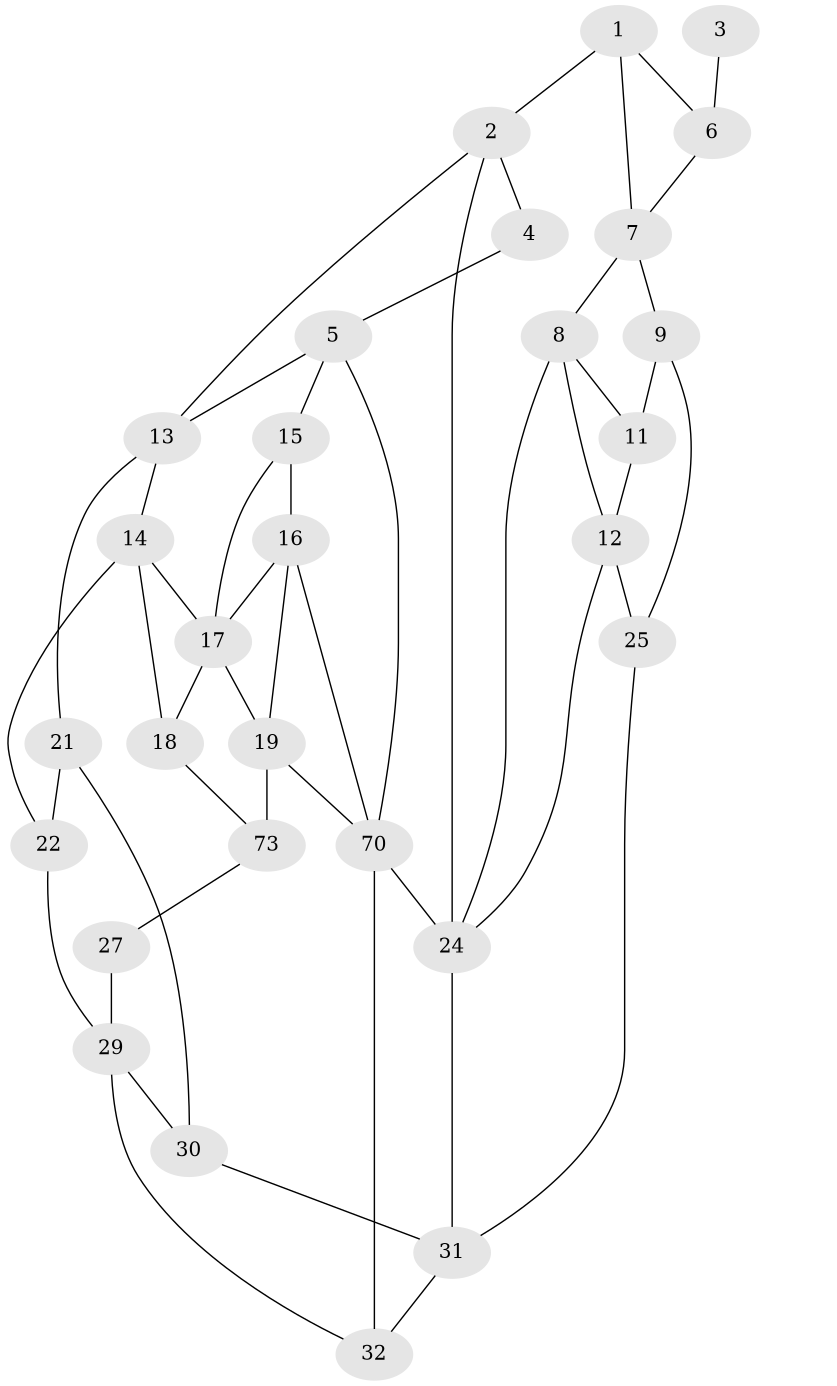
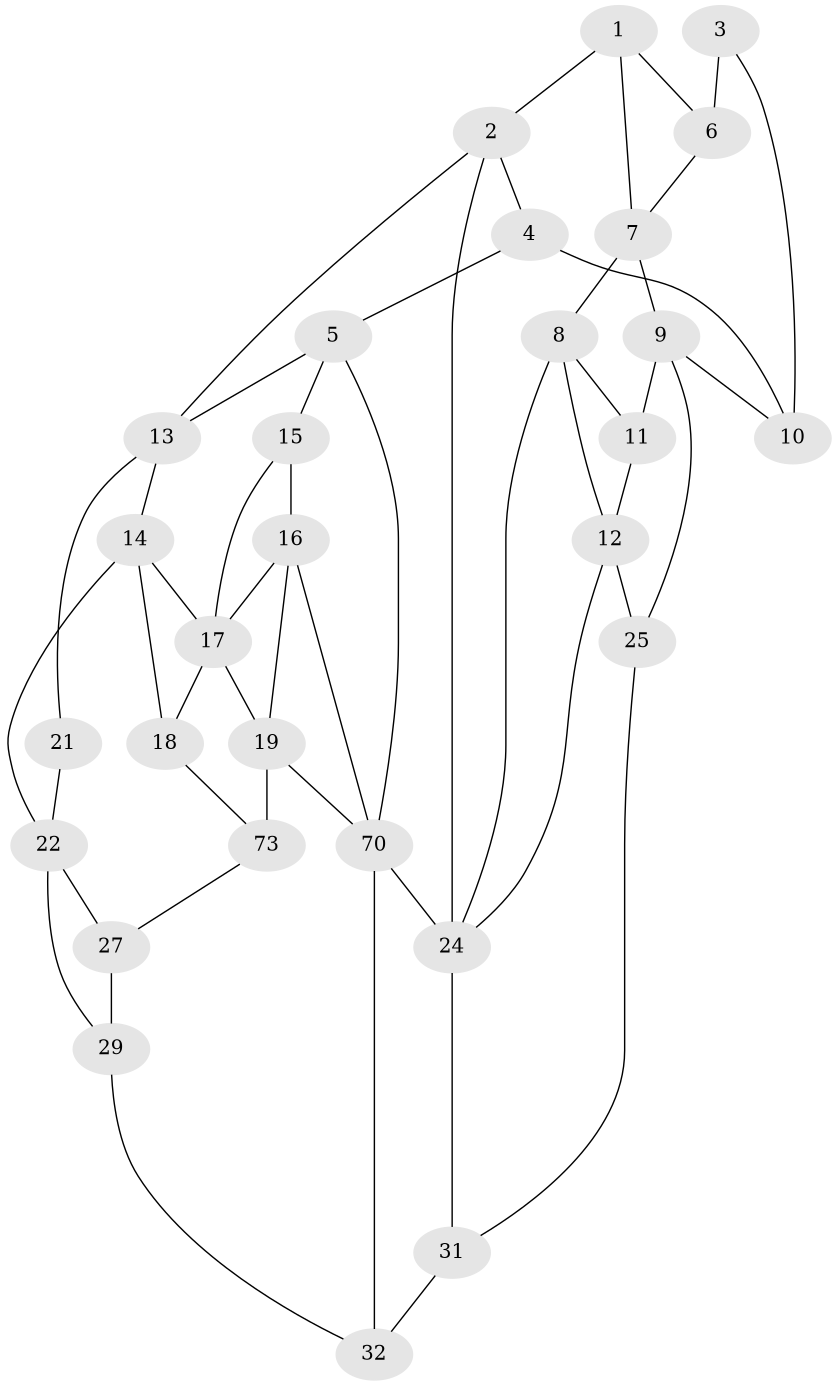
node "10": added
edge "22" -- "27": added
node "30": removed
